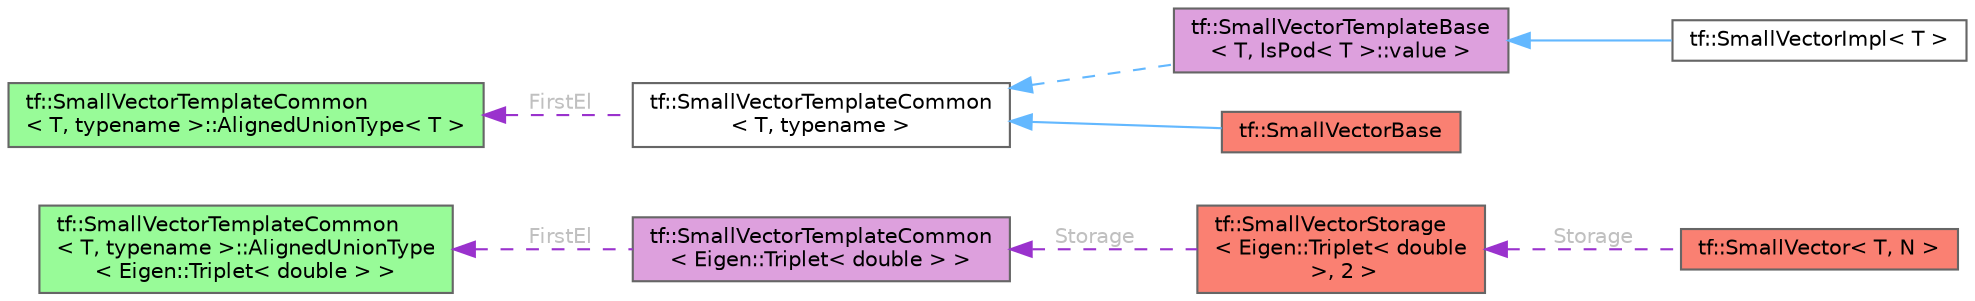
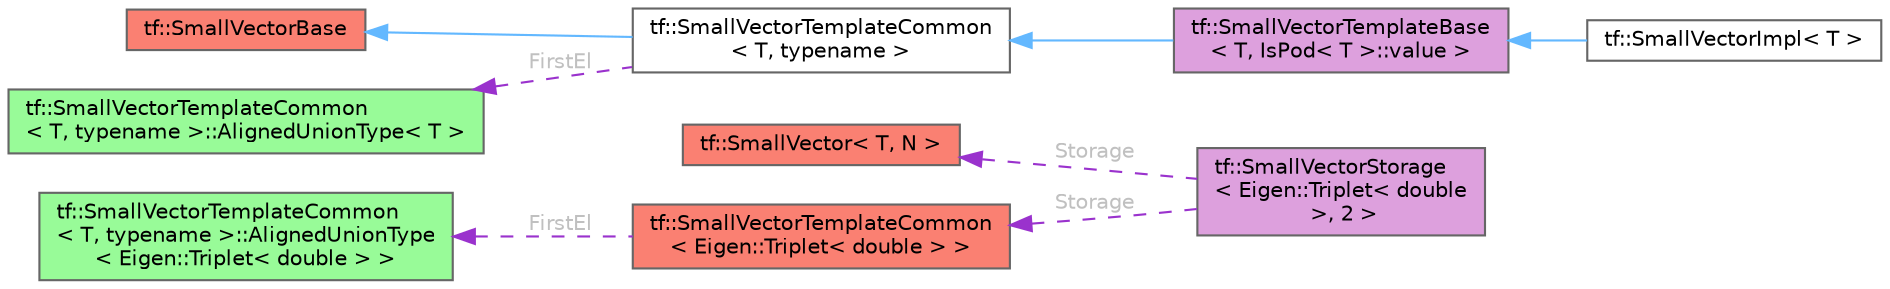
edge "tf::SmallVectorTemplateBase < T, IsPod< T >::value >" -> "tf::SmallVectorTemplateCommon < T, typename >": style dashed -> solid
edge "tf::SmallVectorBase" -> "tf::SmallVectorTemplateCommon < T, typename >": reversed
node "tf::SmallVectorTemplateCommon < Eigen::Triplet< double > >": fillcolor plum -> salmon
node "tf::SmallVectorStorage < Eigen::Triplet< double >, 2 >": fillcolor salmon -> plum
edge "tf::SmallVector< T, N >" -> "tf::SmallVectorStorage < Eigen::Triplet< double >, 2 >": reversed
